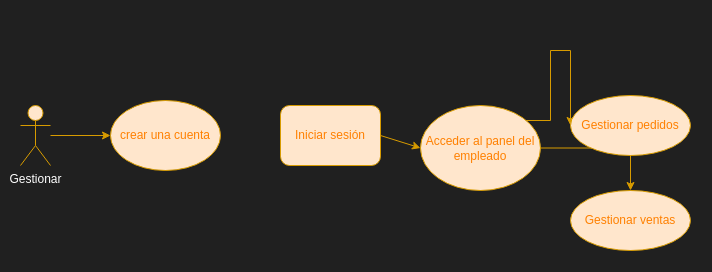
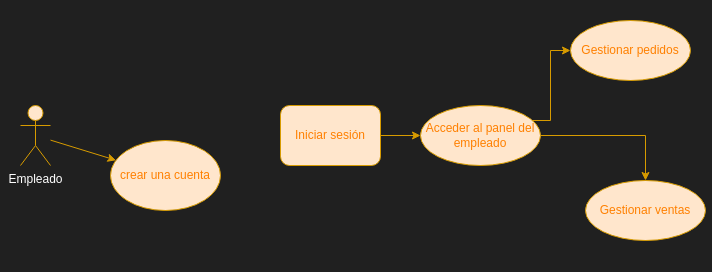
node "Gestionar pedidos": moved (631, 126) -> (631, 51)
node "crear una cuenta": moved (166, 136) -> (166, 176)
node "Acceder al panel del empleado": size 120x85 -> 120x60
node "Gestionar": label "Gestionar" -> "Empleado"
node "Gestionar ventas": moved (631, 221) -> (646, 211)
